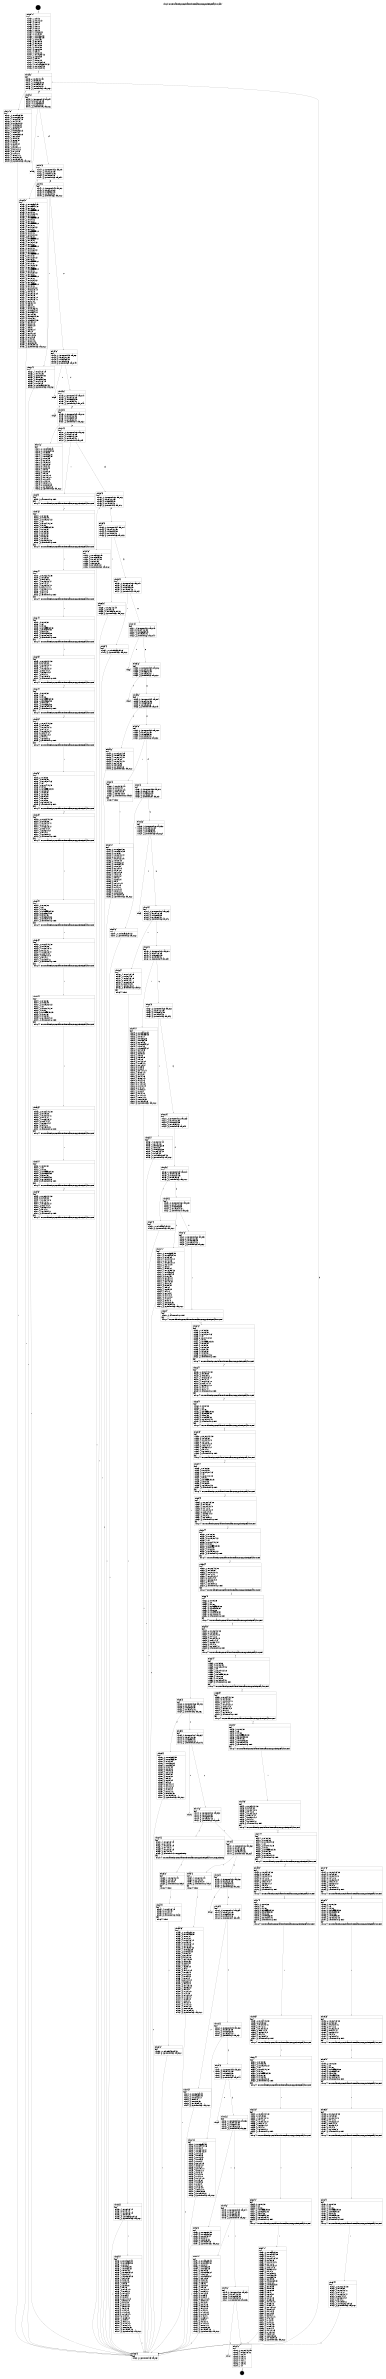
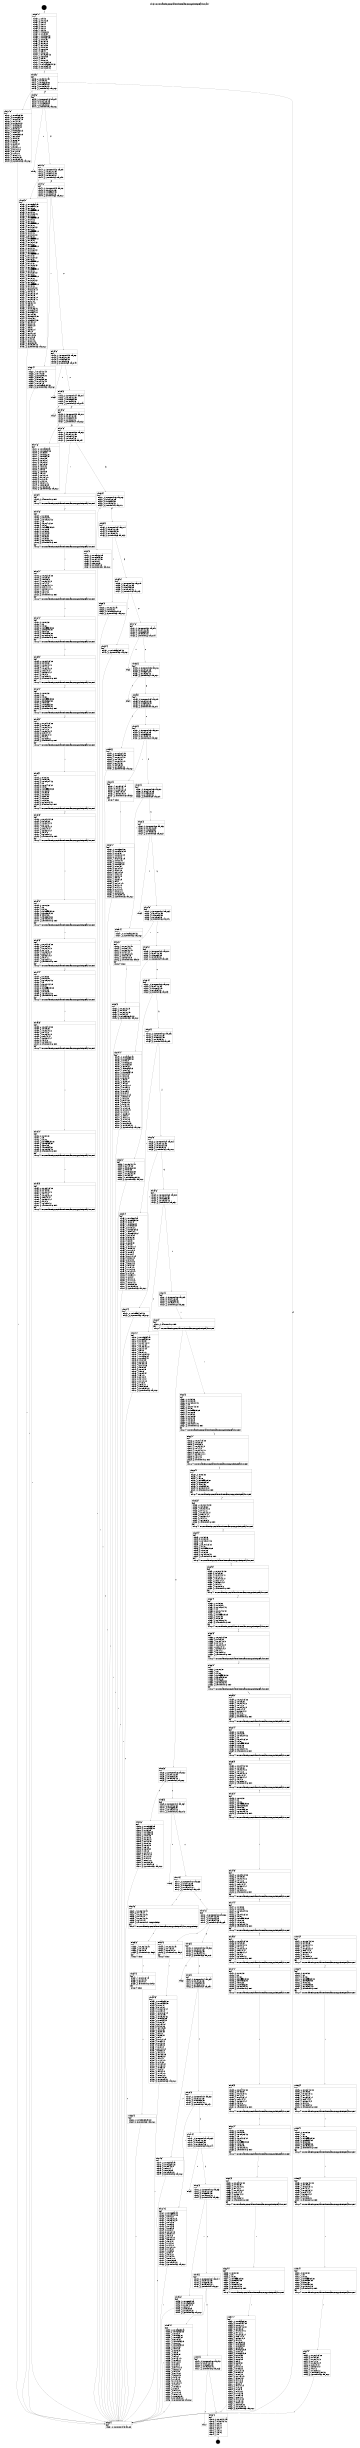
edge "0x401b8b [32]" -> "0x401f8f [147]": now "0x401673 [28]" -> "0x401f8f [147]"
